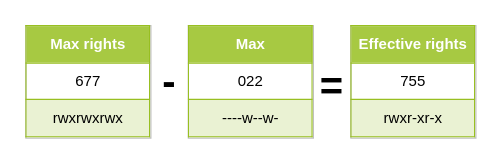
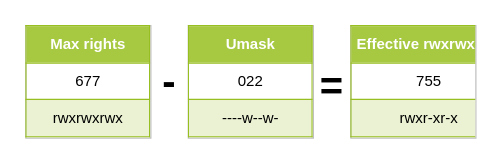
node "Max 022 ----w--w-": label "Max 022 ----w--w-" -> "Umask 022 ----w--w-"
node "Effective rights 755 rwxr-xr-x": label "Effective rights 755 rwxr-xr-x" -> "Effective rwxrwxrwx 755 rwxr-xr-x"
